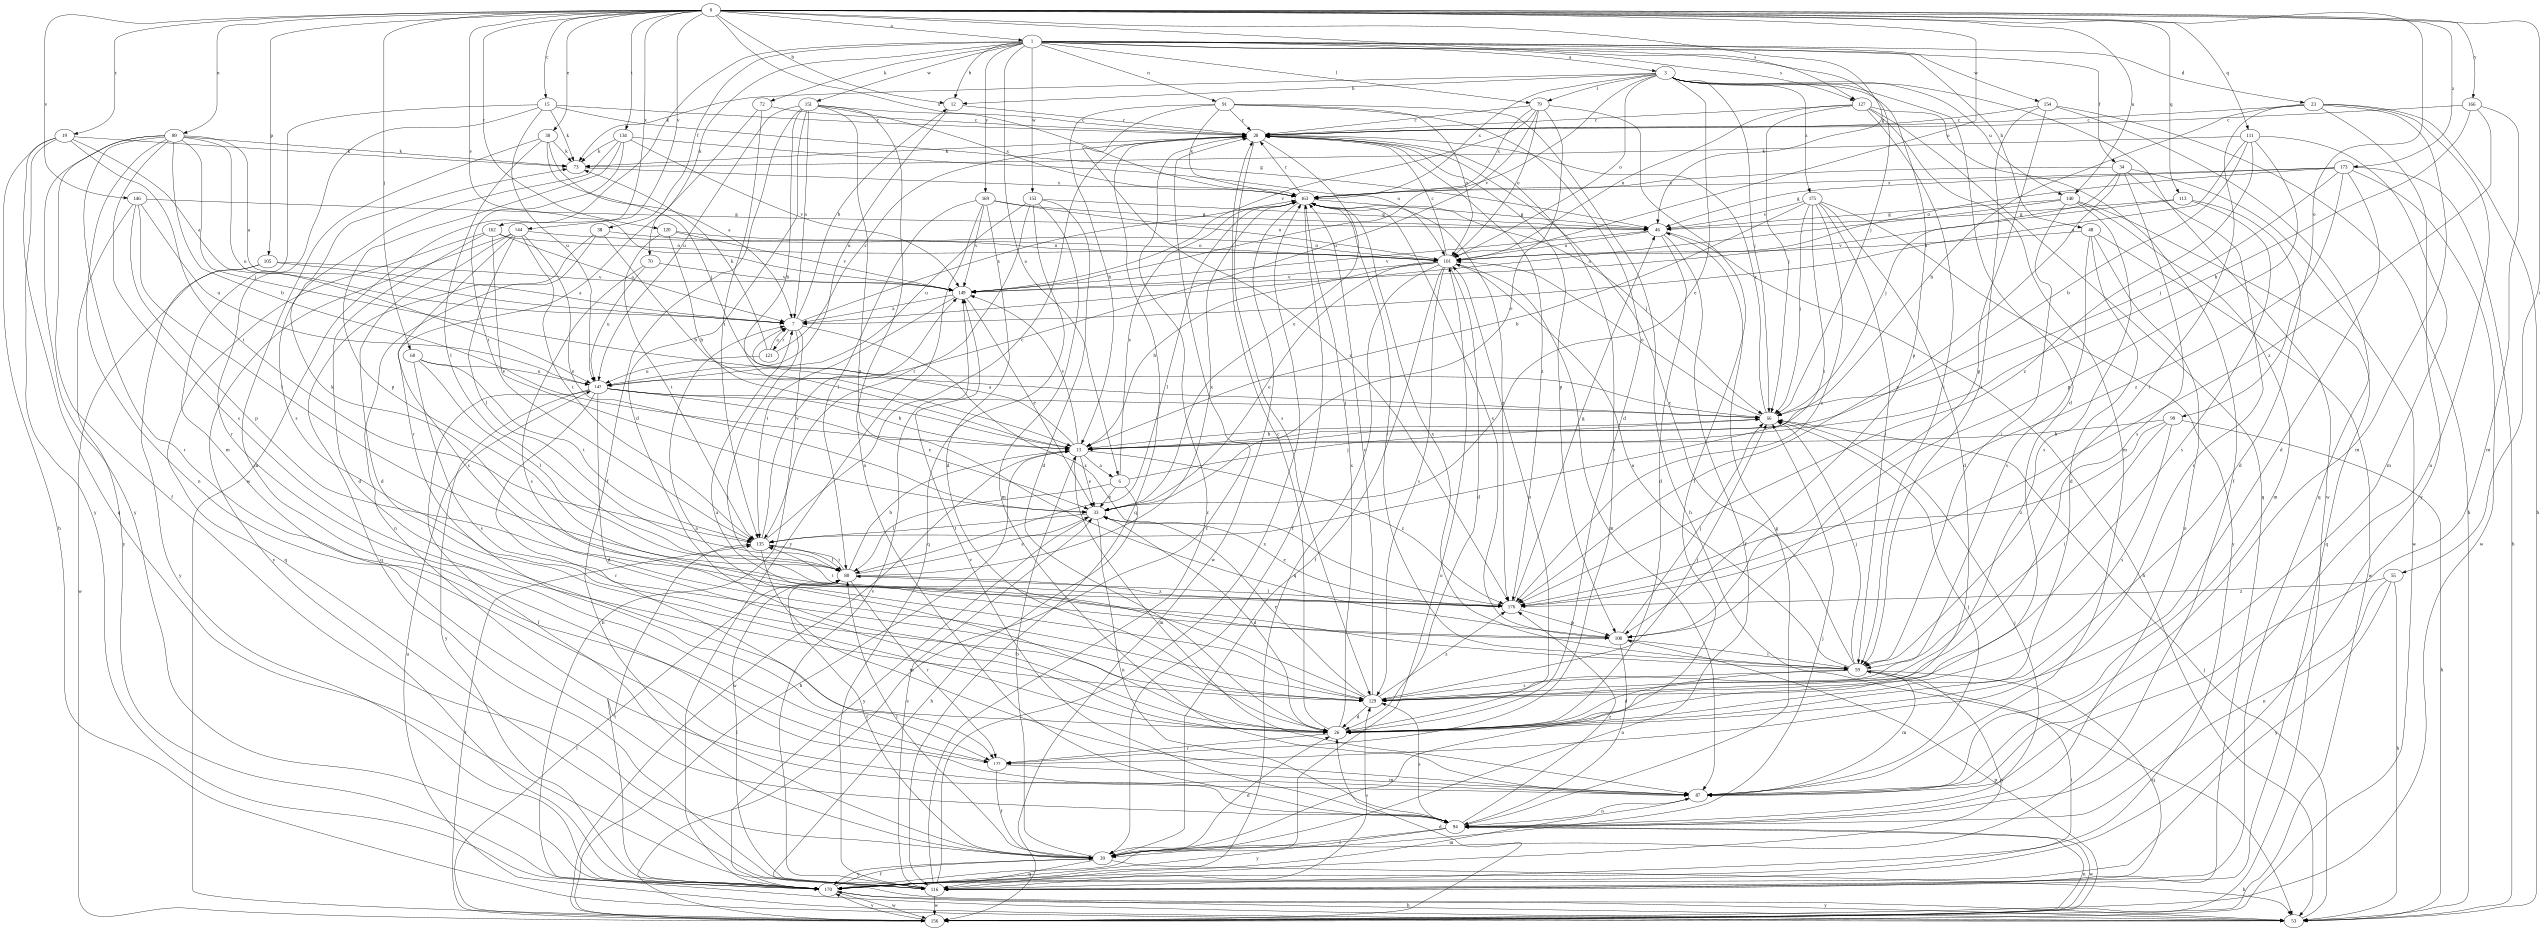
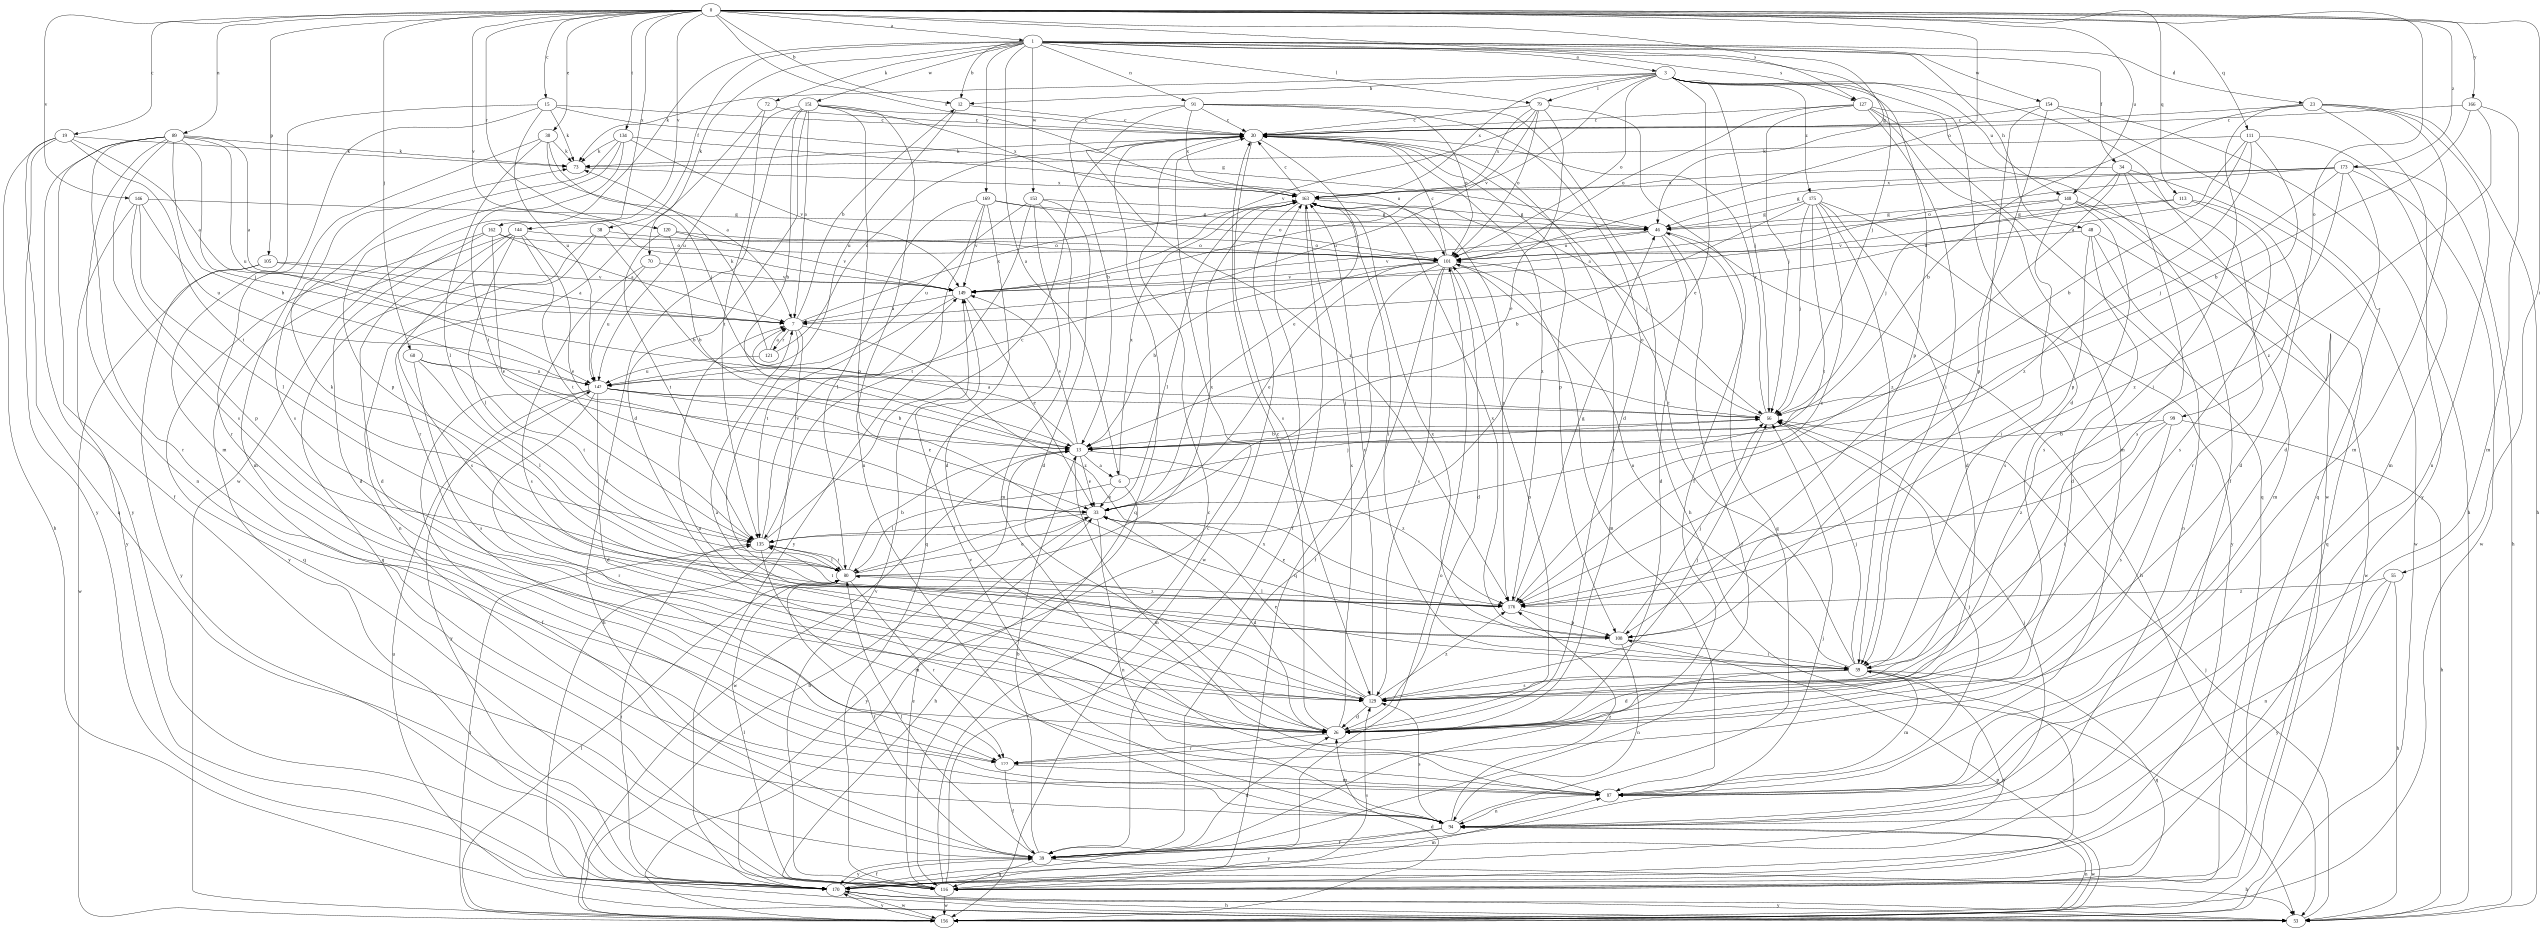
edge "175" -> "46": label "s" -> "g"
